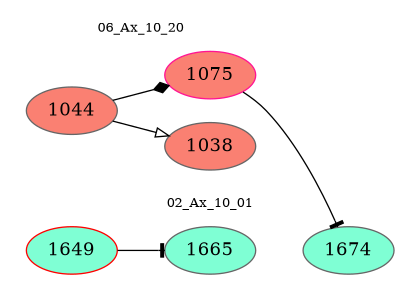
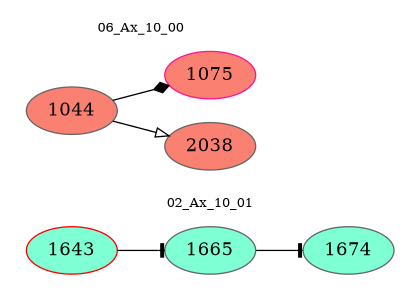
cluster "06_Ax_10_20": label "06_Ax_10_20" -> "06_Ax_10_00"
node "1038": label "1038" -> "2038"
edge "1075" -> "1674": now "1665" -> "1674"
node "1649": label "1649" -> "1643"
